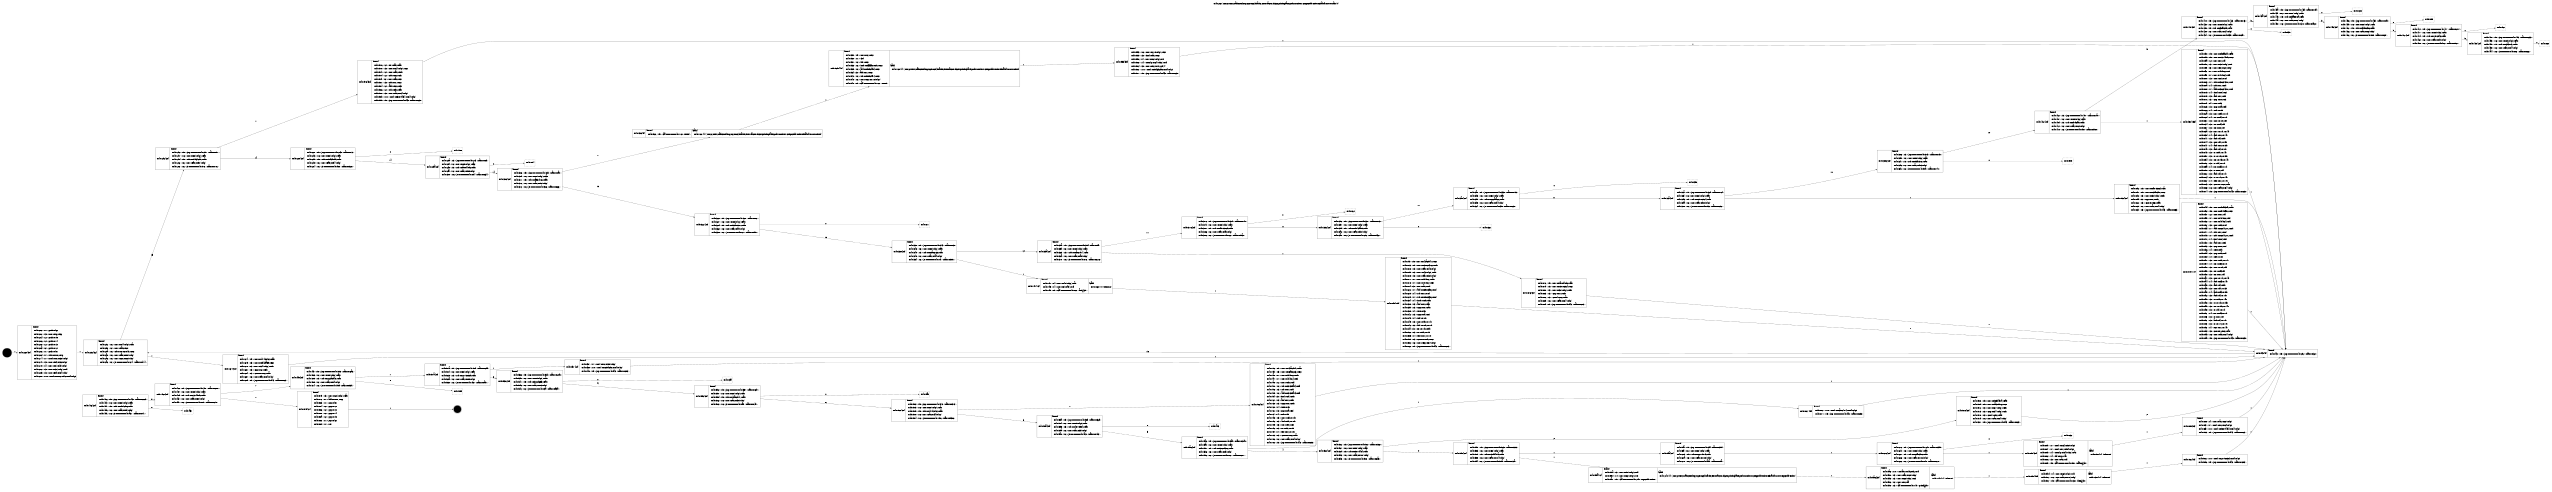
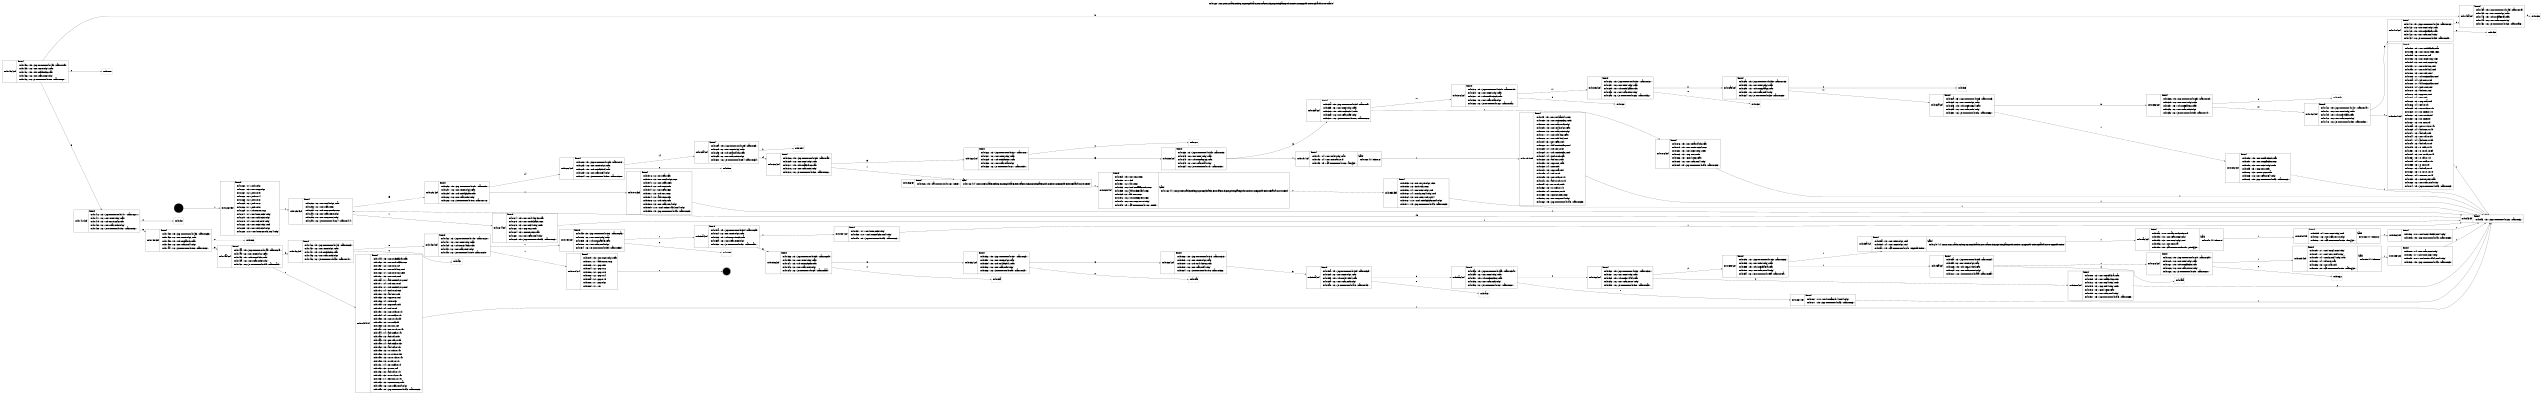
edge "0x40143a [28]" -> "0x401456 [28]": reversed
node "0x4014aa [28]": added
node "0x401aba": added
node "0x401796 [91]": removed
